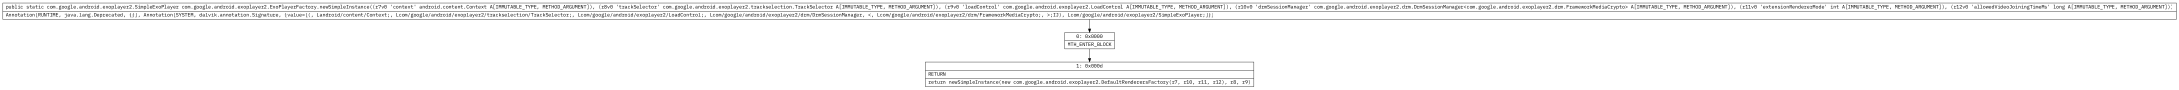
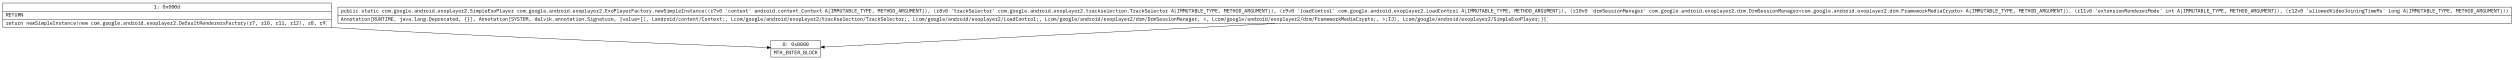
edge "0: 0x0000" -> "1: 0x000d": reversed
